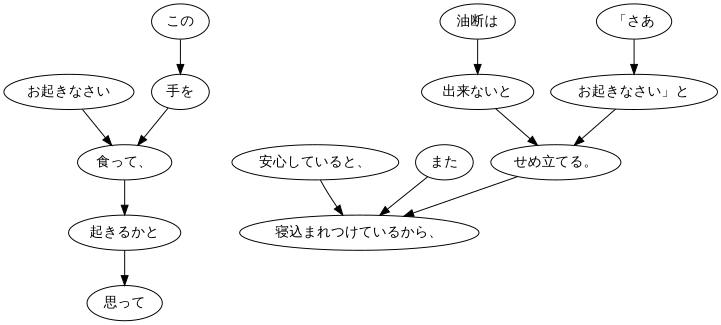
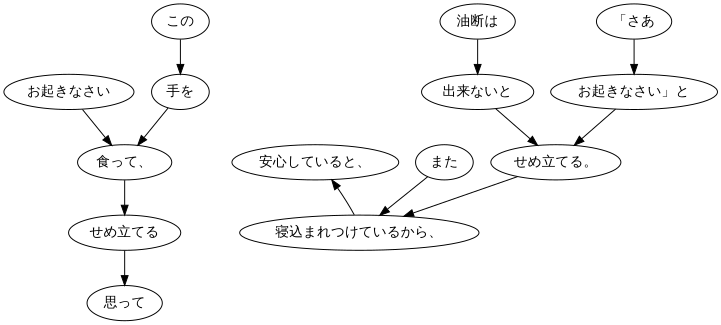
edge "安心していると、" -> "寝込まれつけているから、": reversed
node "起きるかと": label "起きるかと" -> "せめ立てる"
